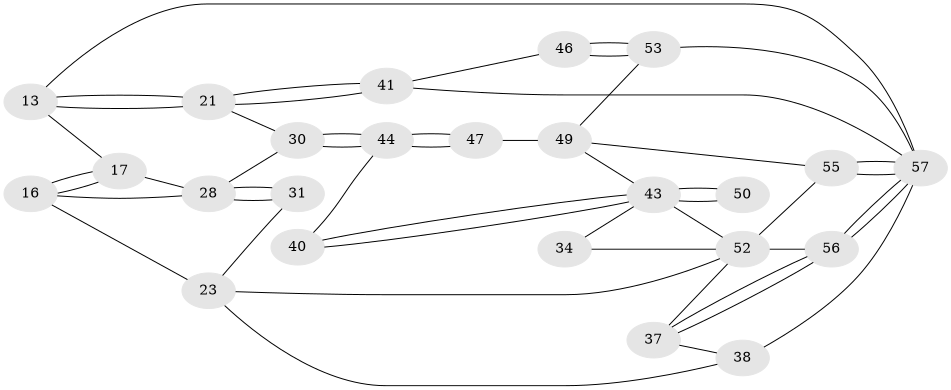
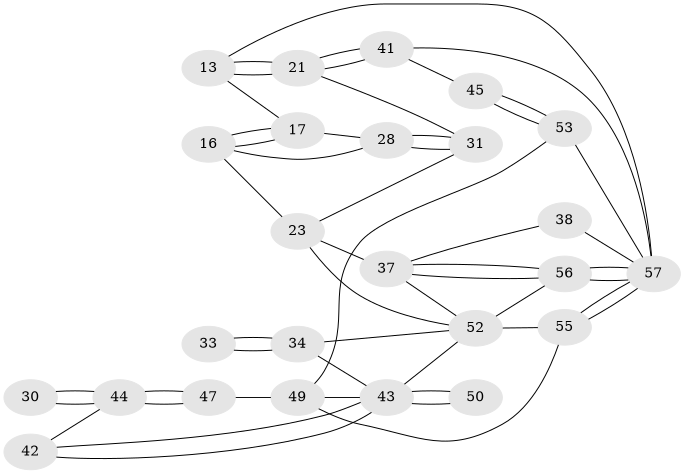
node "46": label "46" -> "45"
edge "21" -- "30": now "21" -- "31"
edge "30" -- "28": removed
node "40": label "40" -> "42"
node "33": added
edge "23" -- "38": now "23" -- "37"
